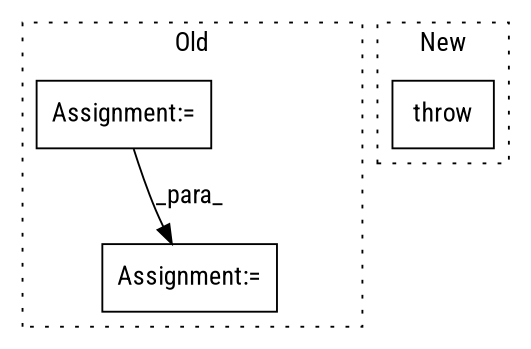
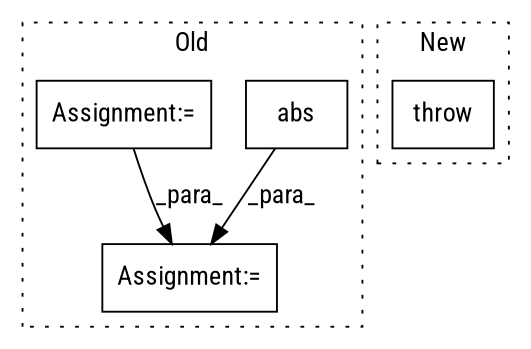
node "abs": added
